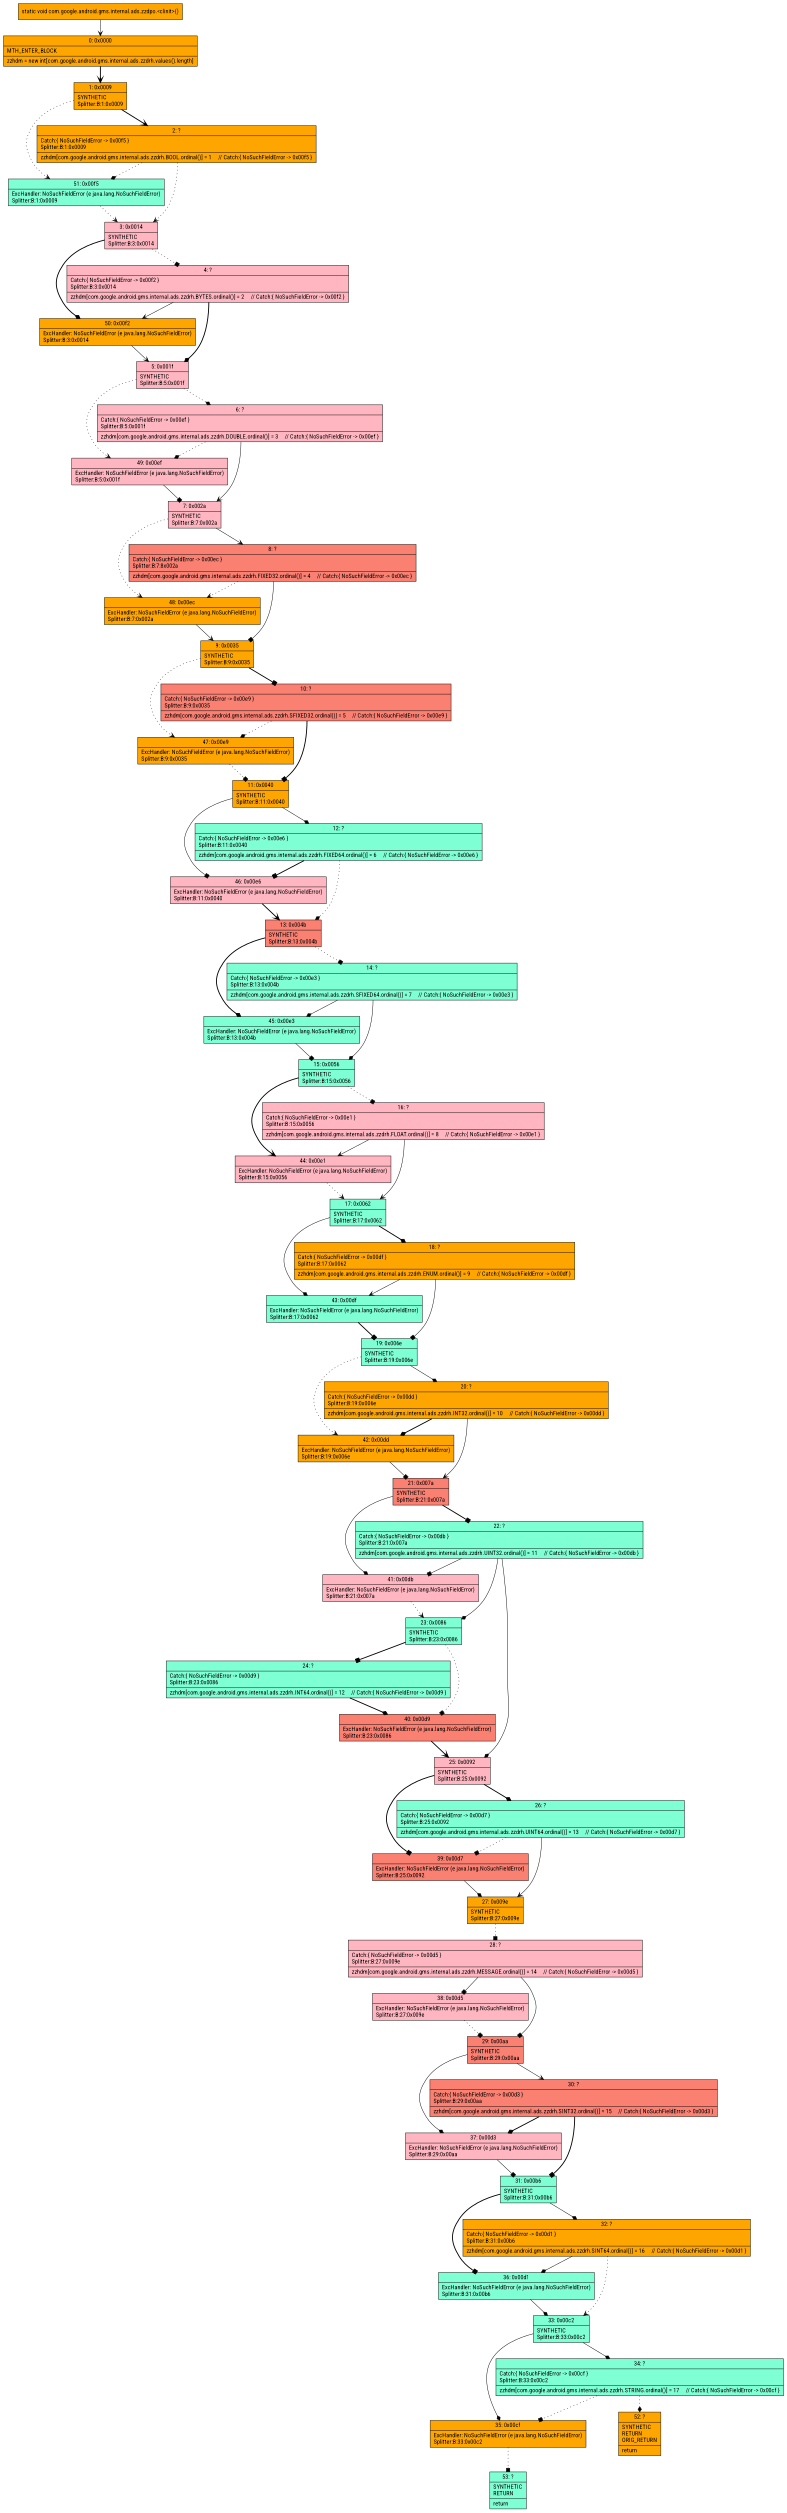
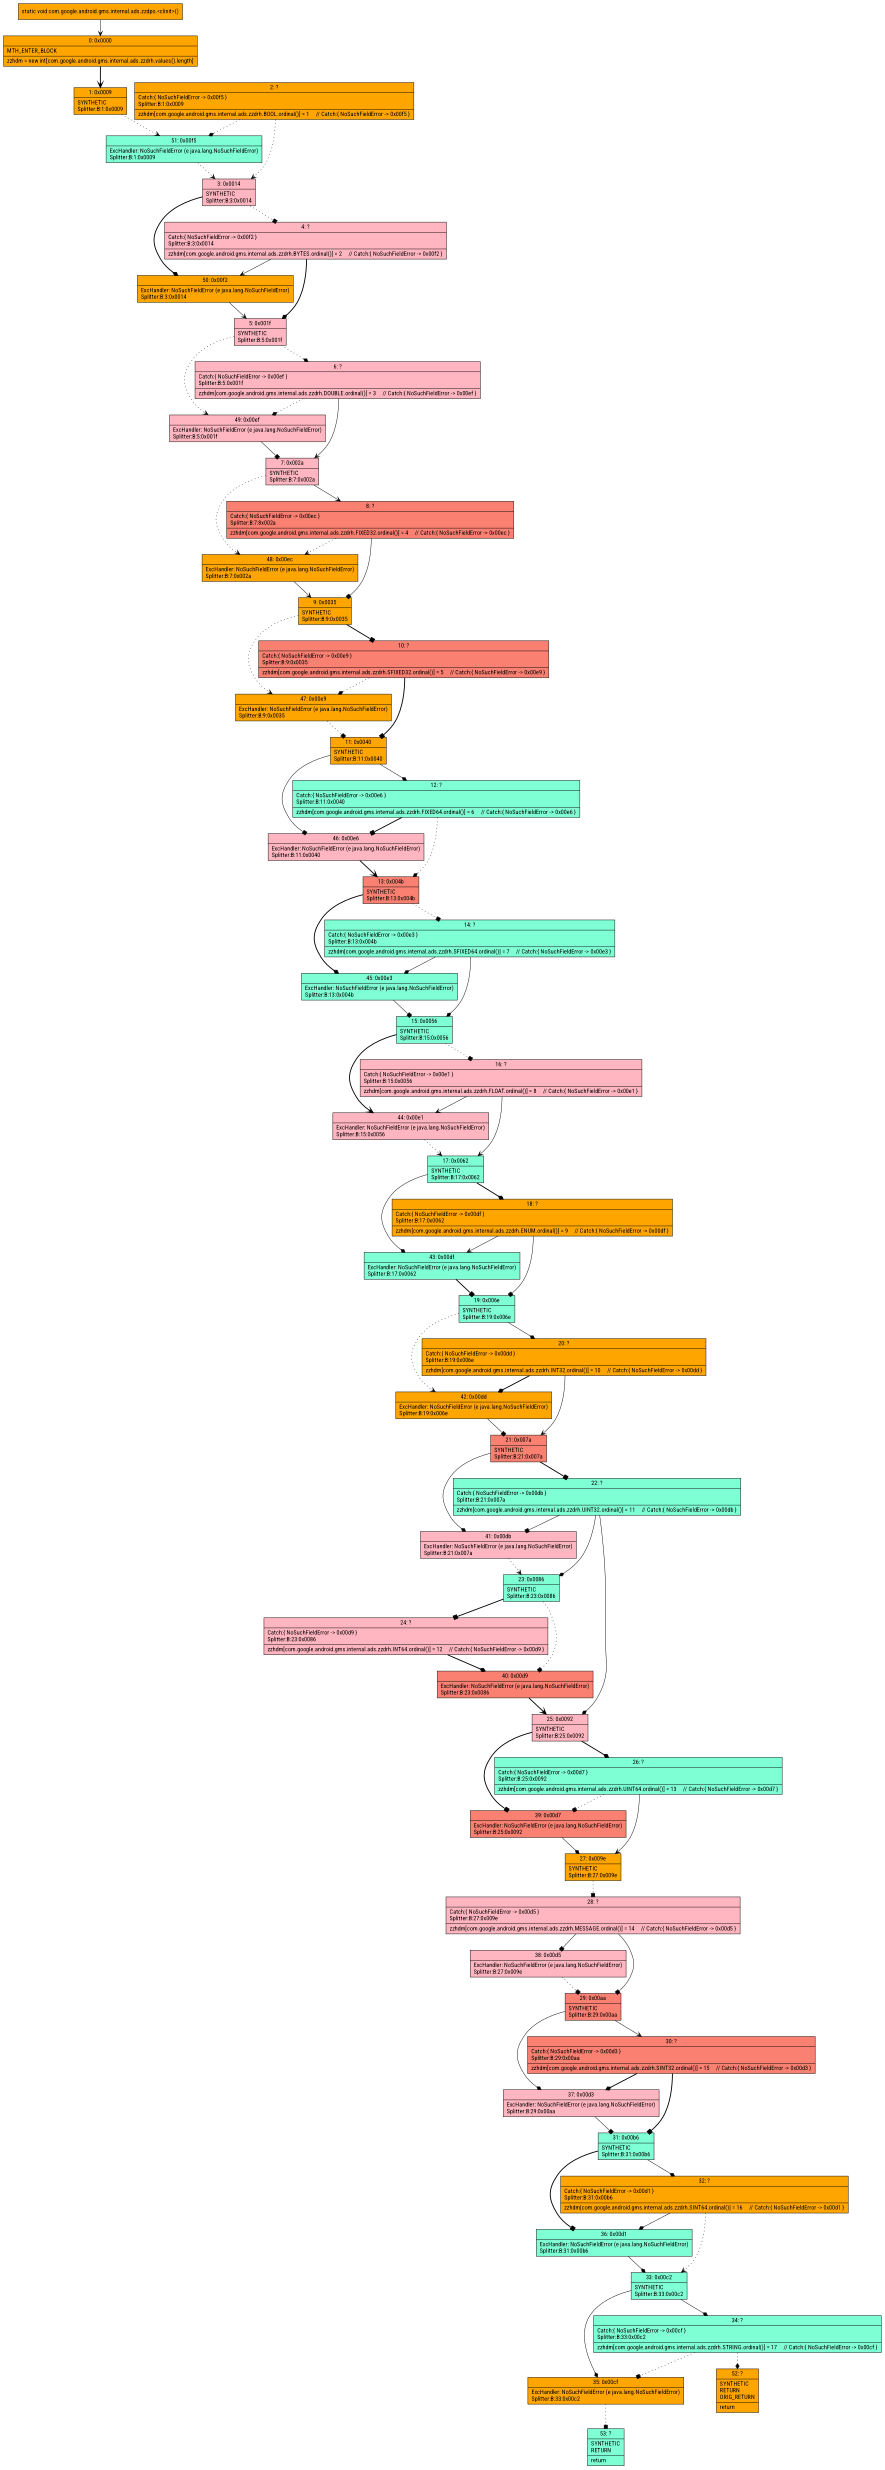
edge "1: 0x0009" -> "2: ?": removed
node "24: ?": fillcolor aquamarine -> lightpink
